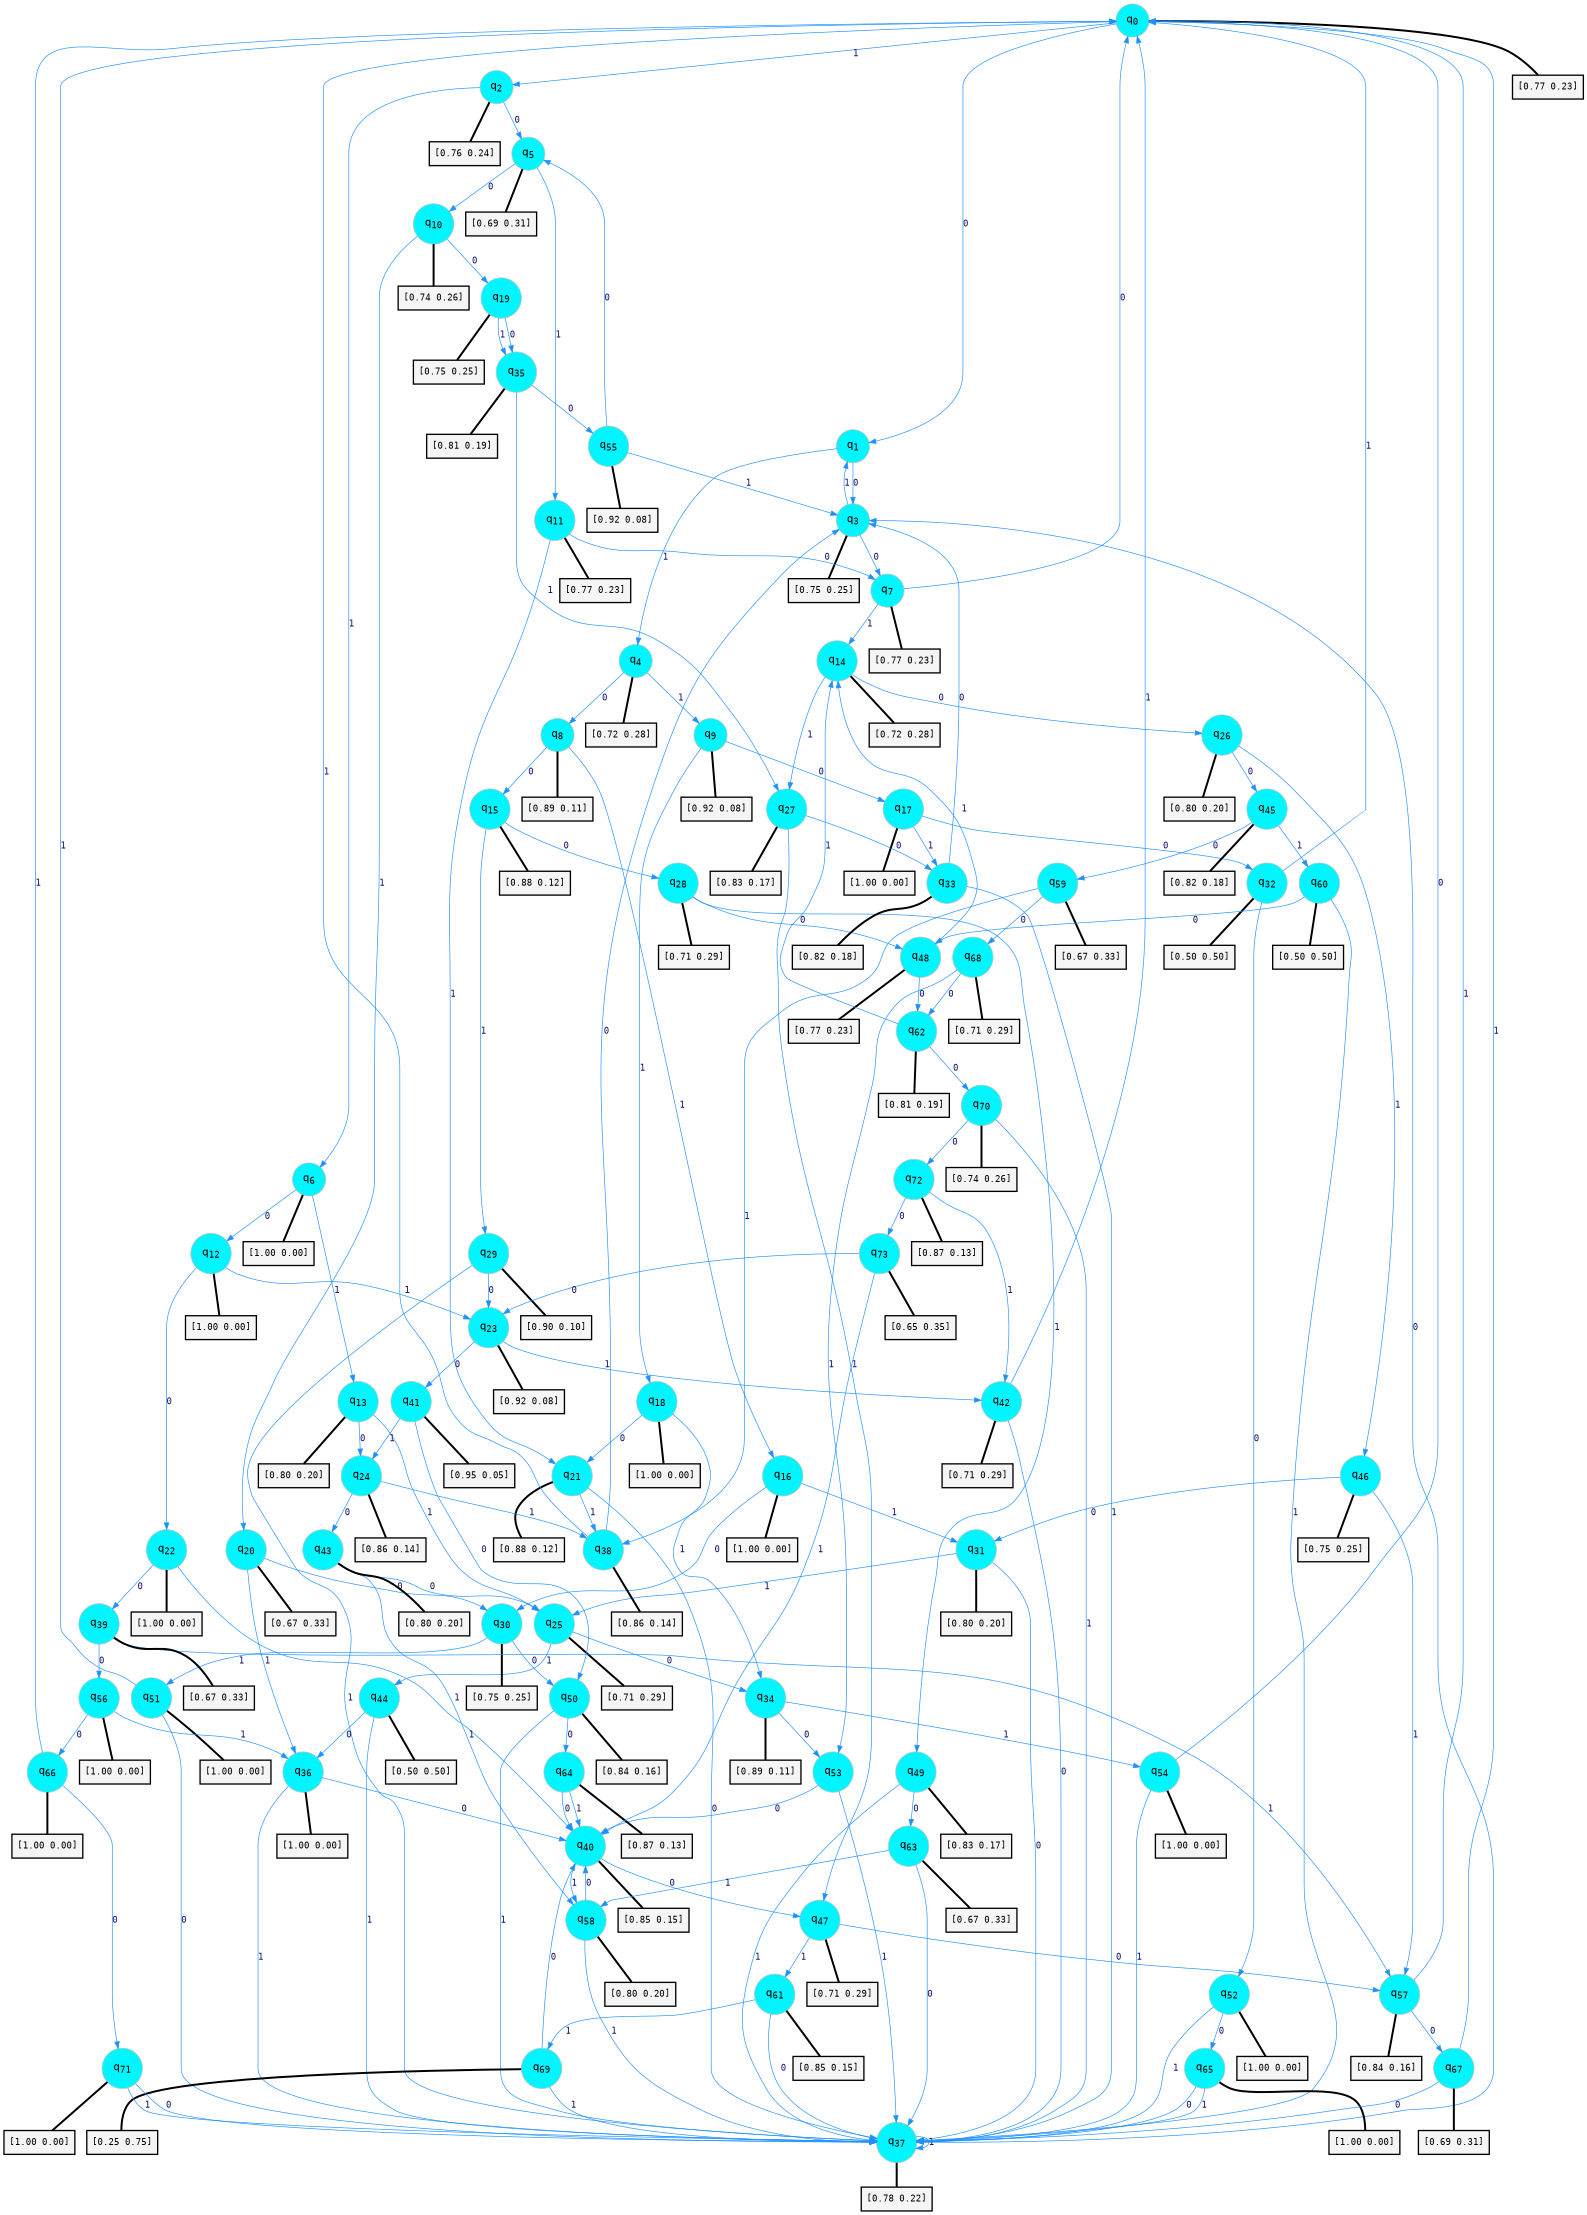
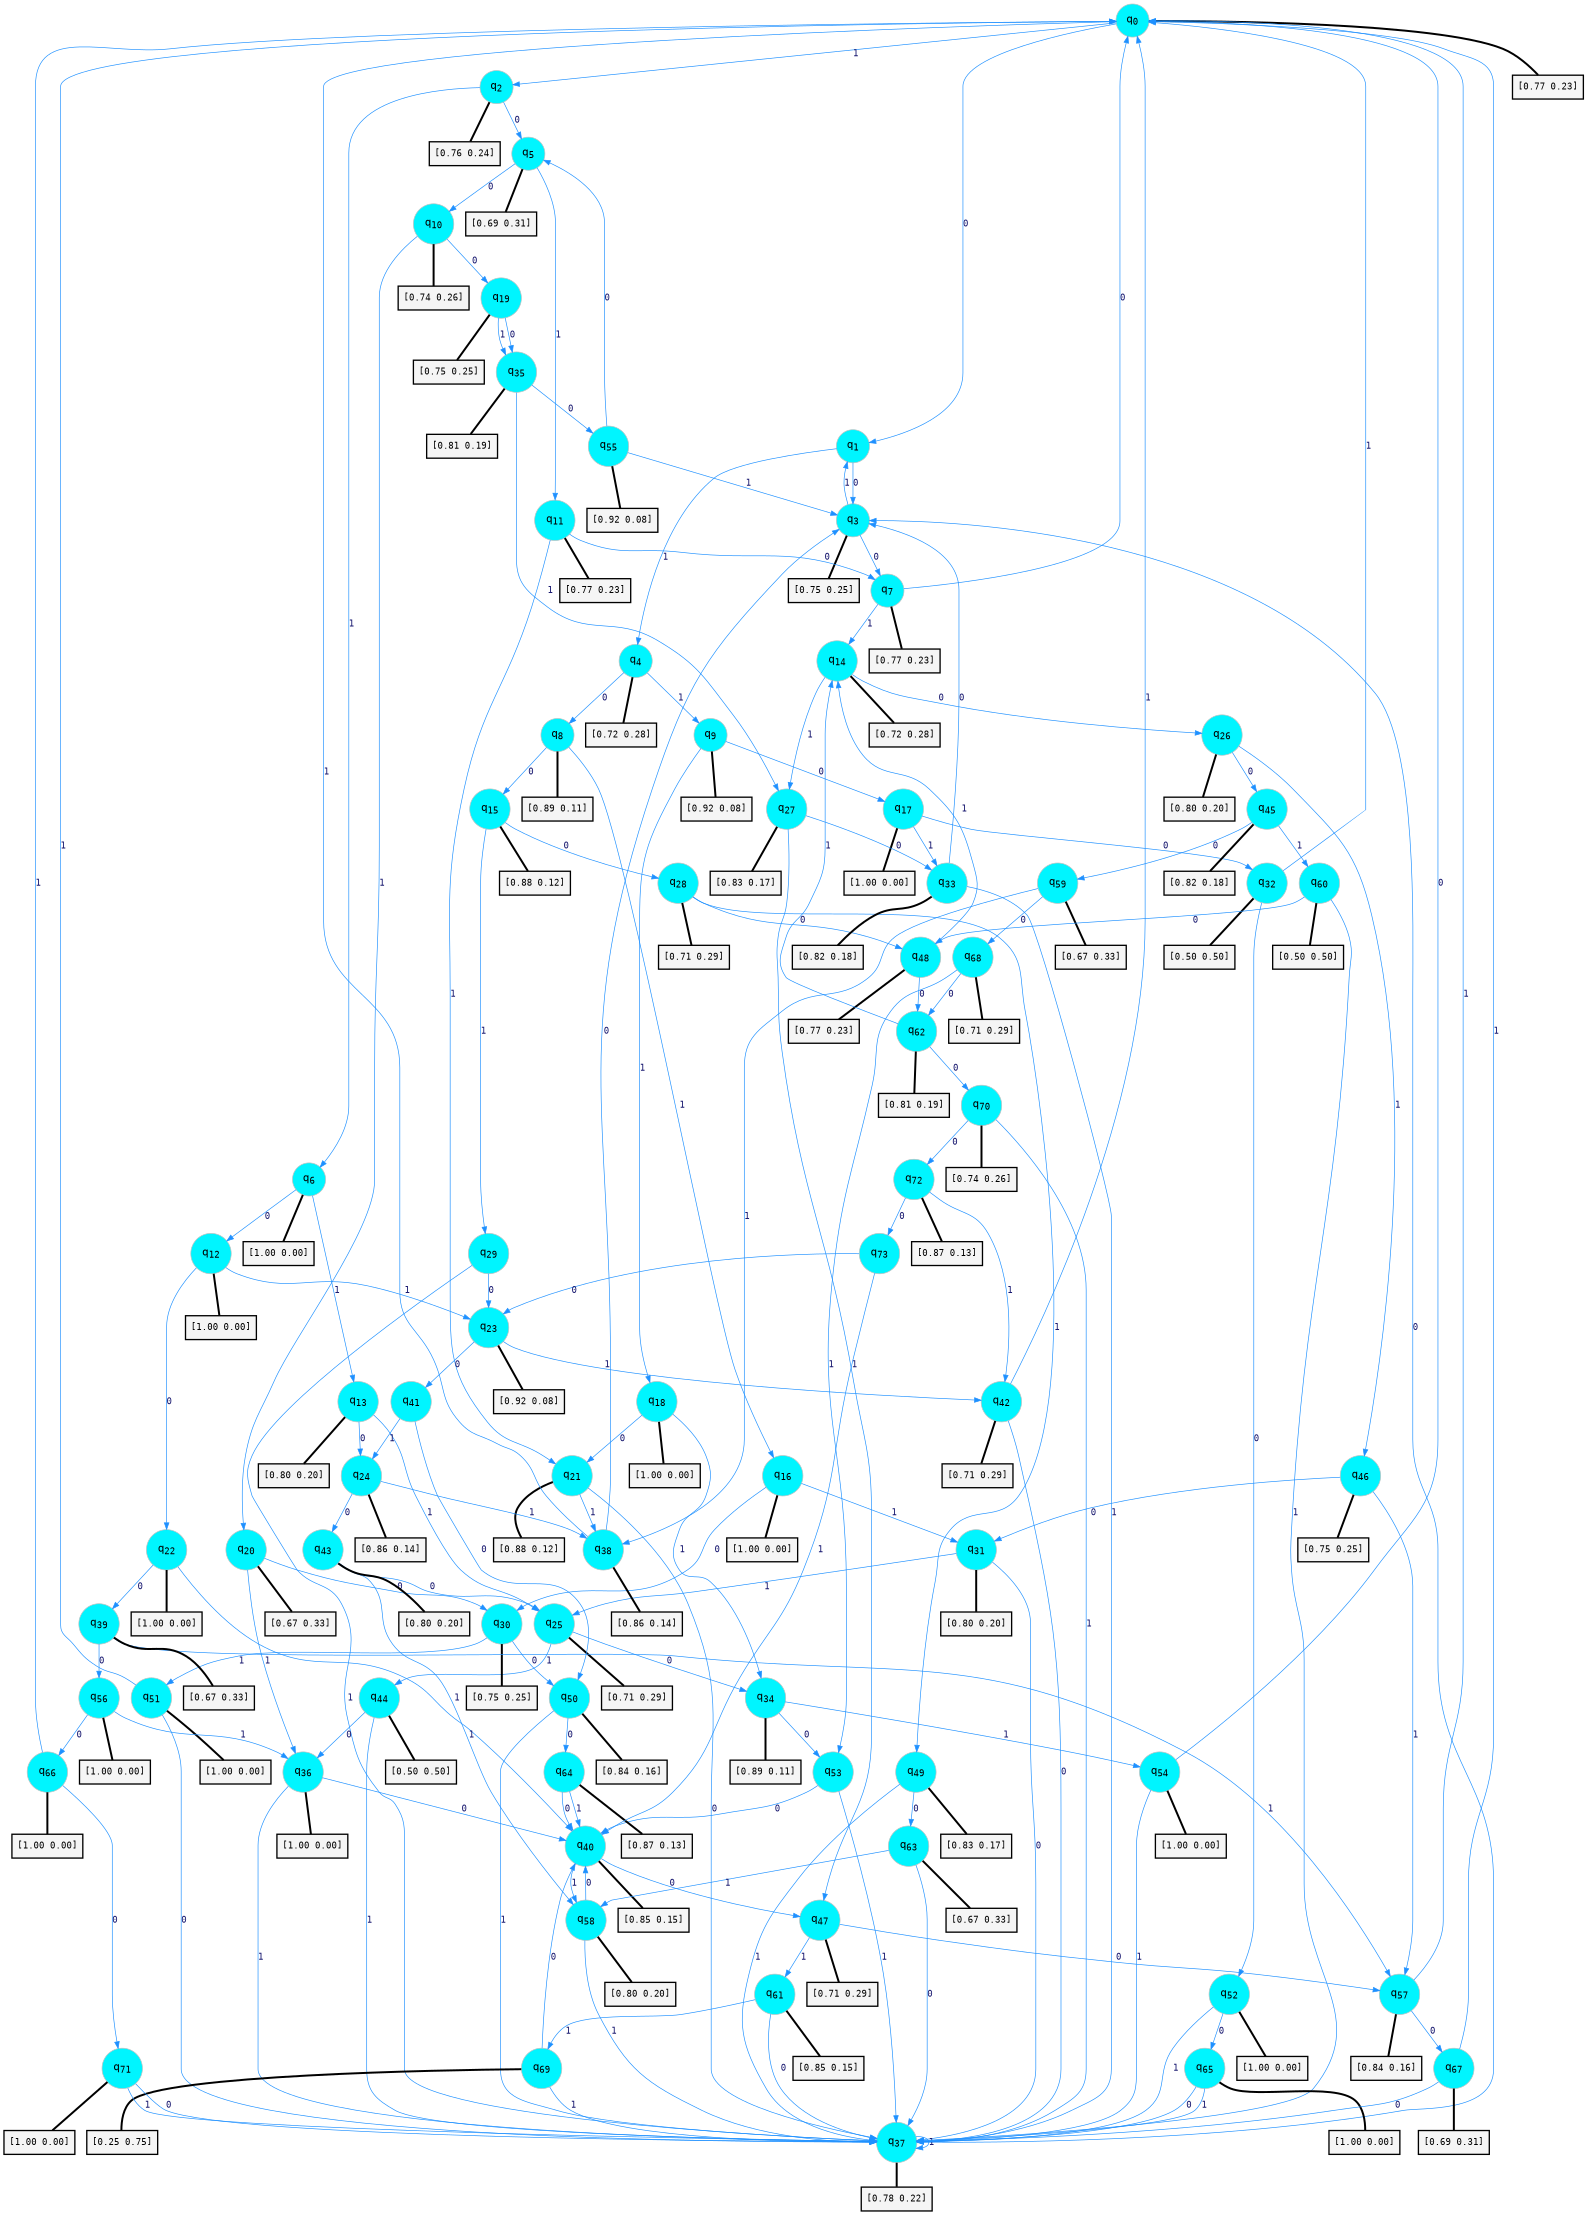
node "[0.90 0.10]": removed
node "[0.65 0.35]": removed
node "[0.95 0.05]": removed
